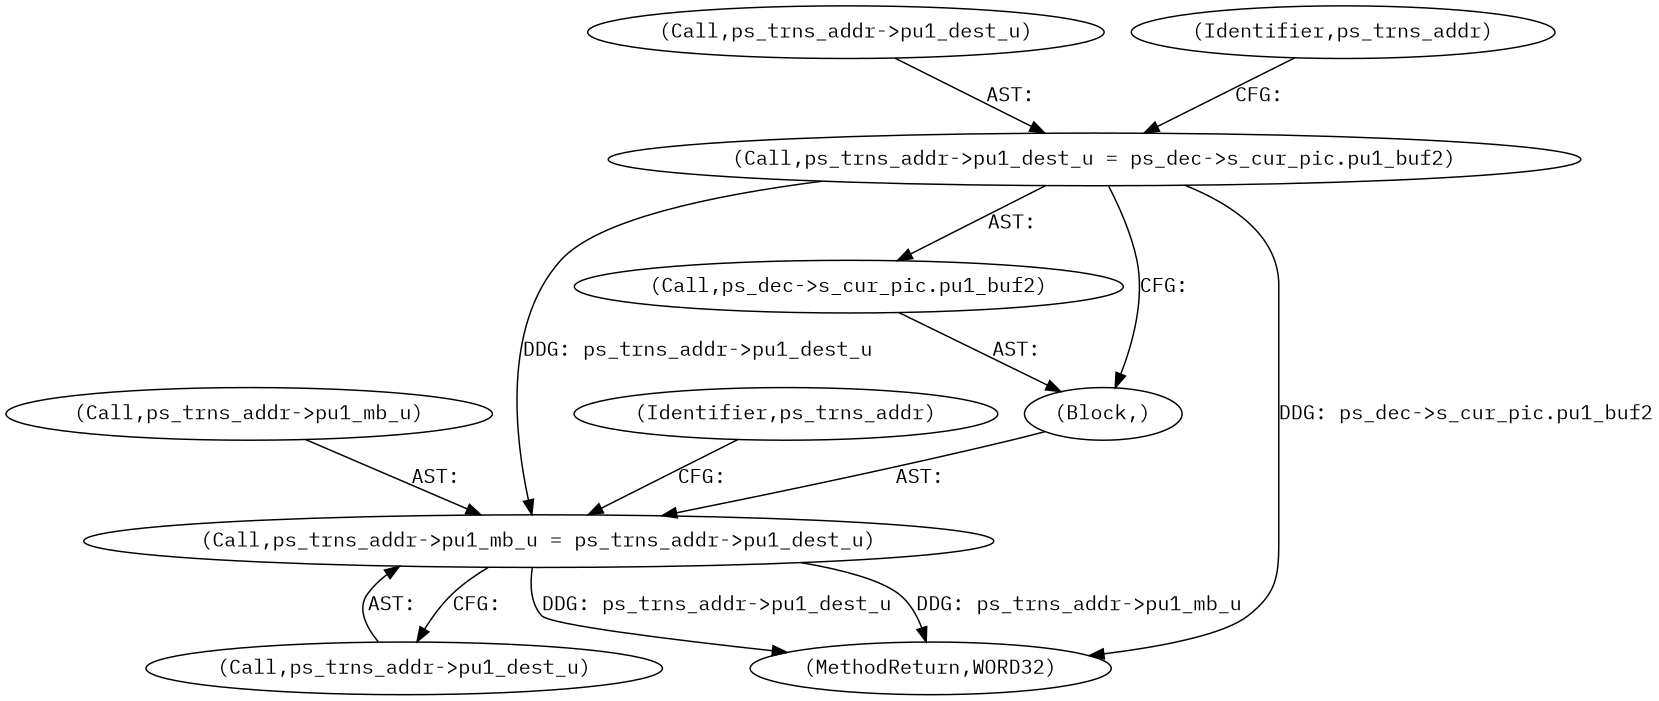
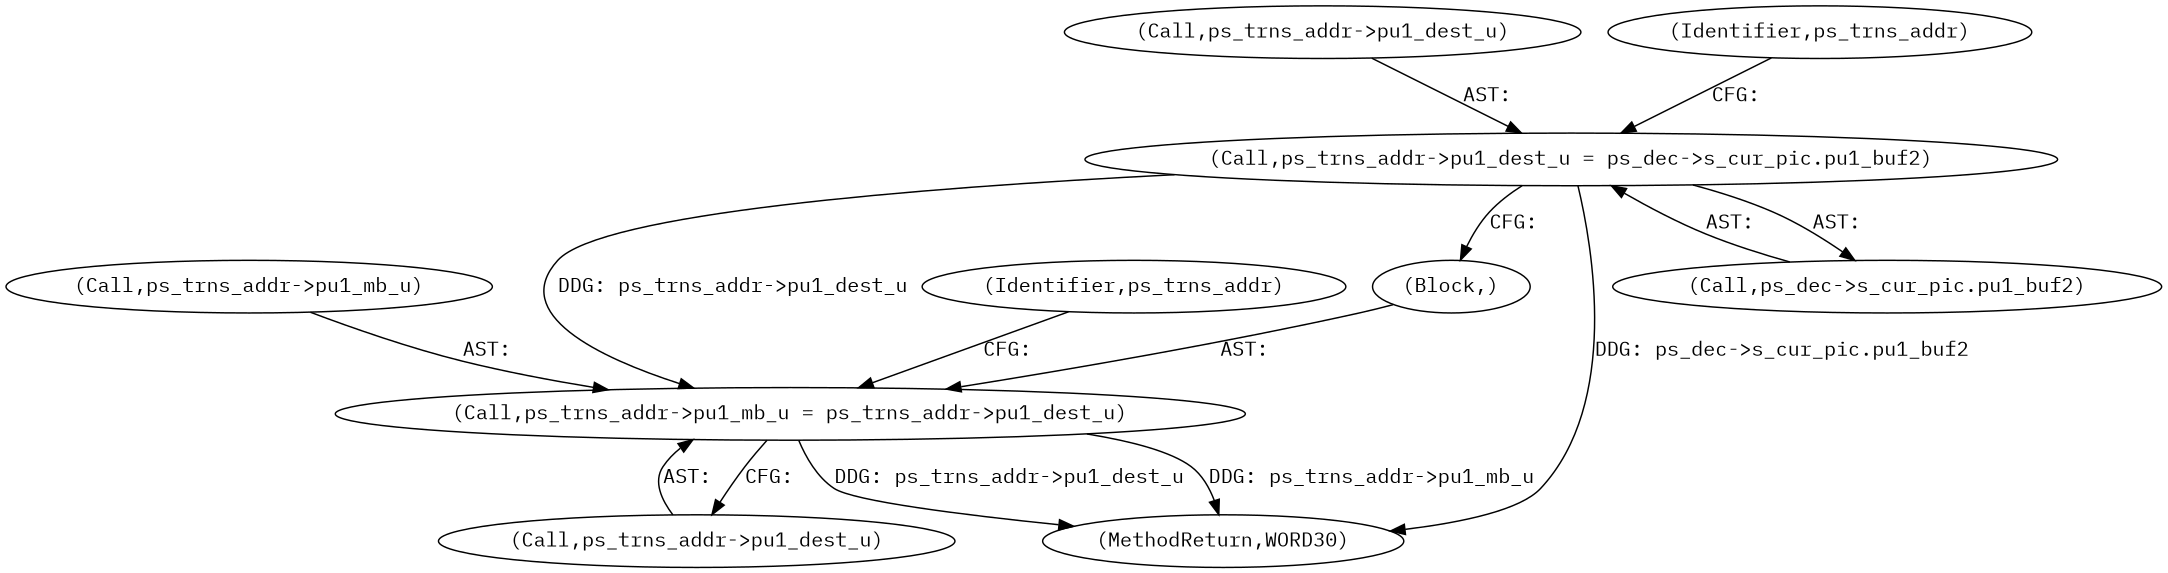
edge "(Call,ps_dec->s_cur_pic.pu1_buf2)" -> "(Block,)": now "(Call,ps_dec->s_cur_pic.pu1_buf2)" -> "(Call,ps_trns_addr->pu1_dest_u = ps_dec->s_cur_pic.pu1_buf2)"
node "(MethodReturn,WORD32)": label "(MethodReturn,WORD32)" -> "(MethodReturn,WORD30)"
